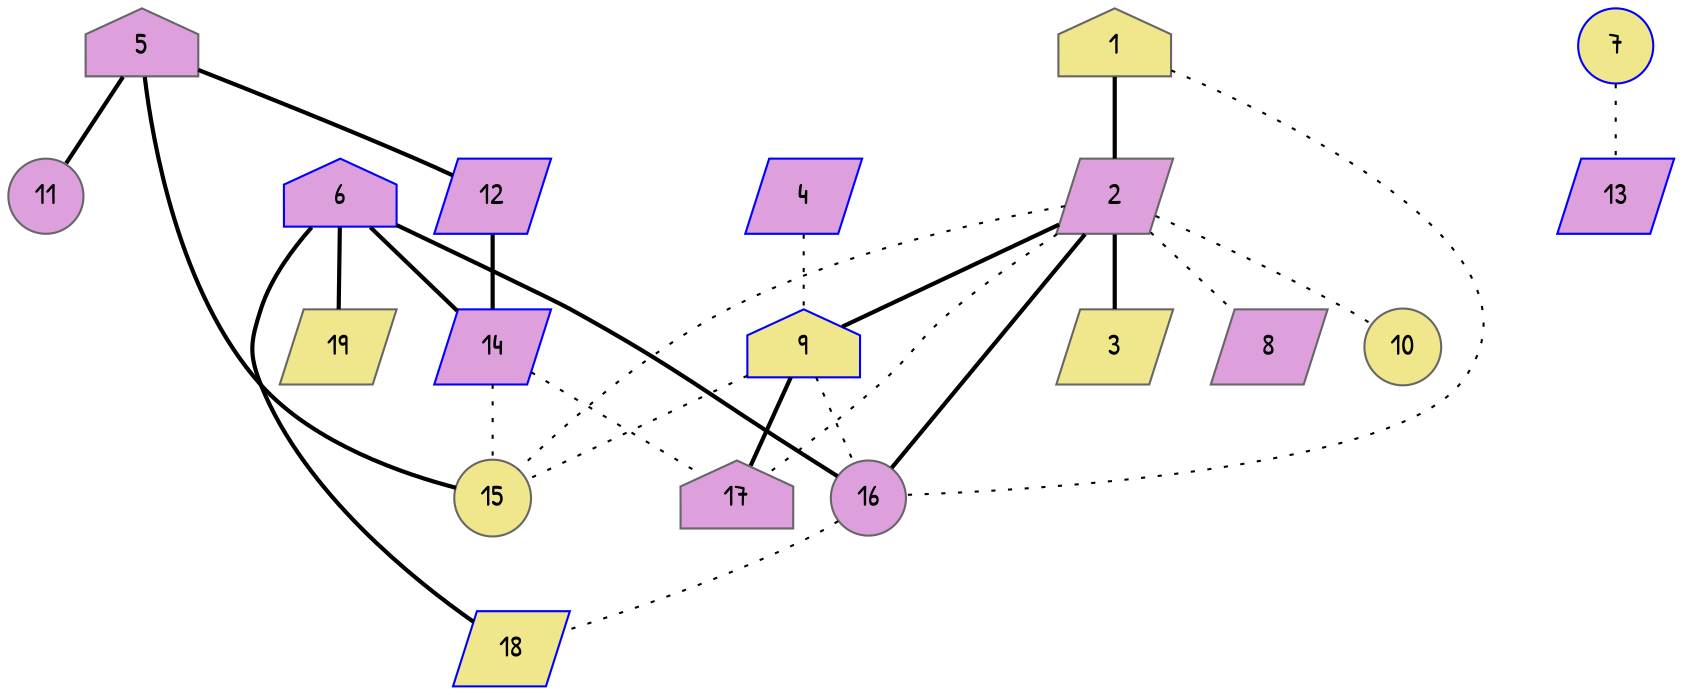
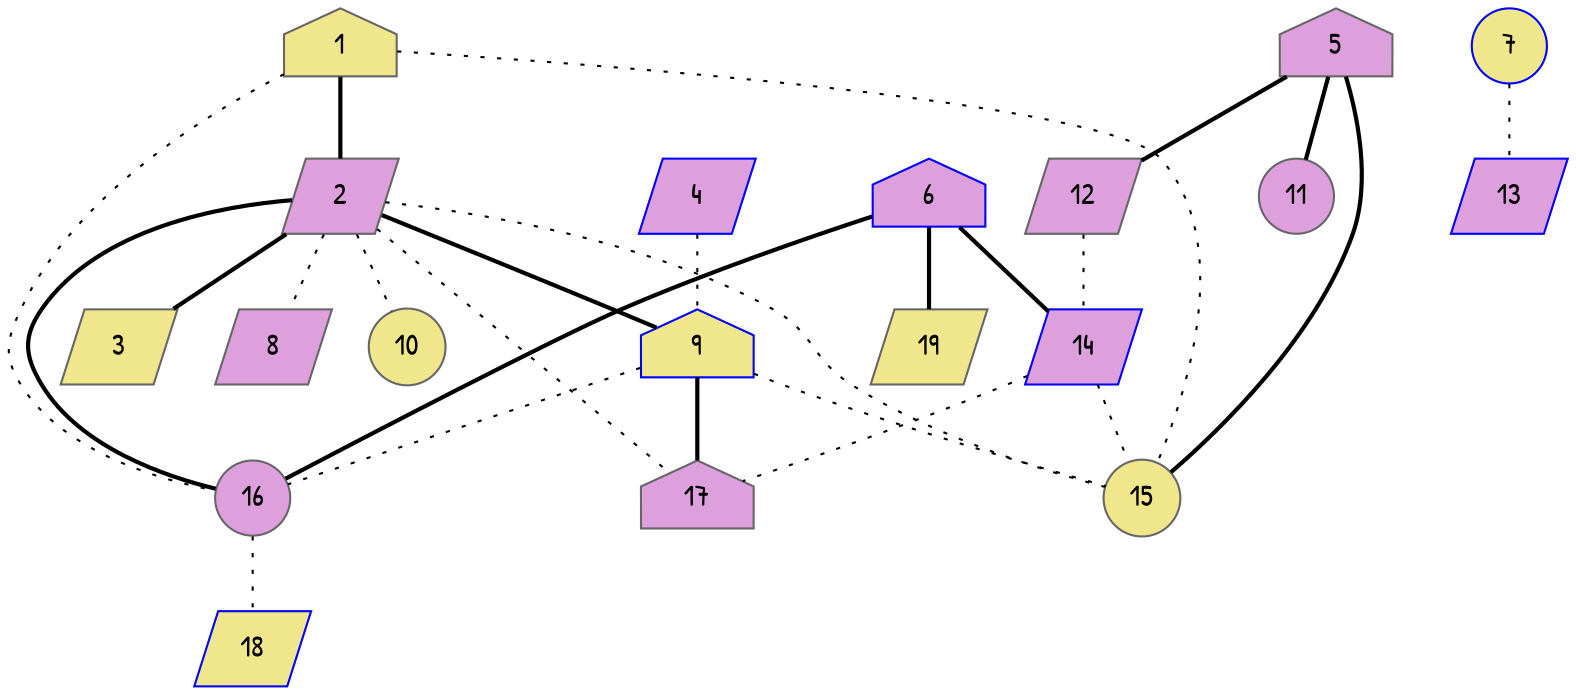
edge "1" -- "15": added
node "12": color blue -> gray40
edge "12" -- "14": style bold -> dotted
edge "6" -- "18": removed
